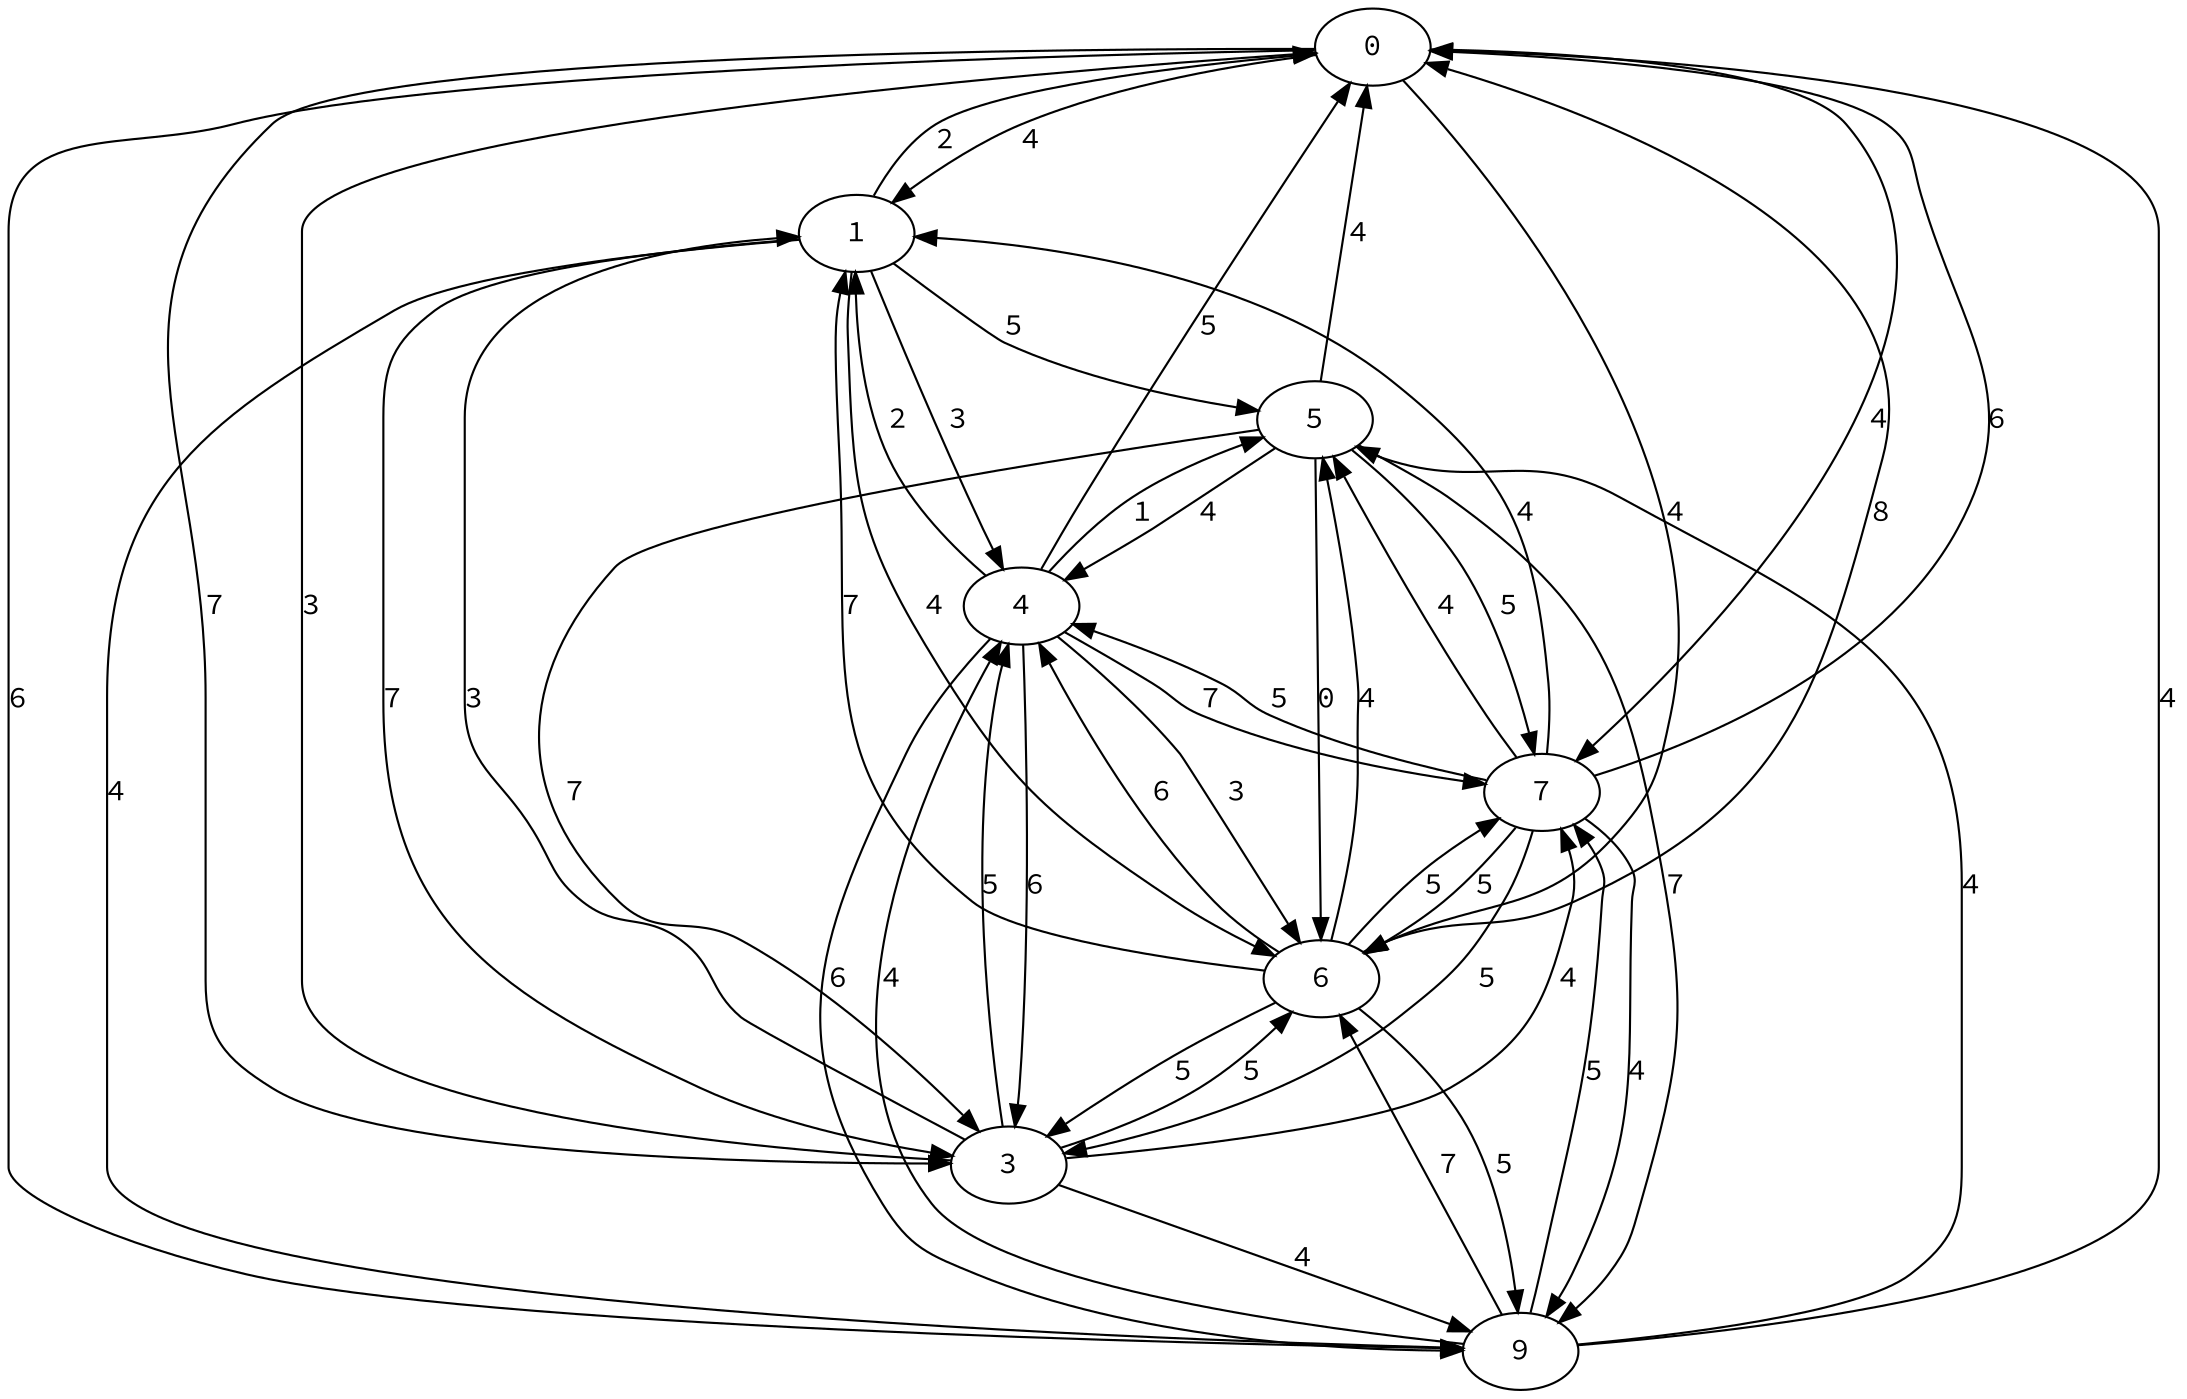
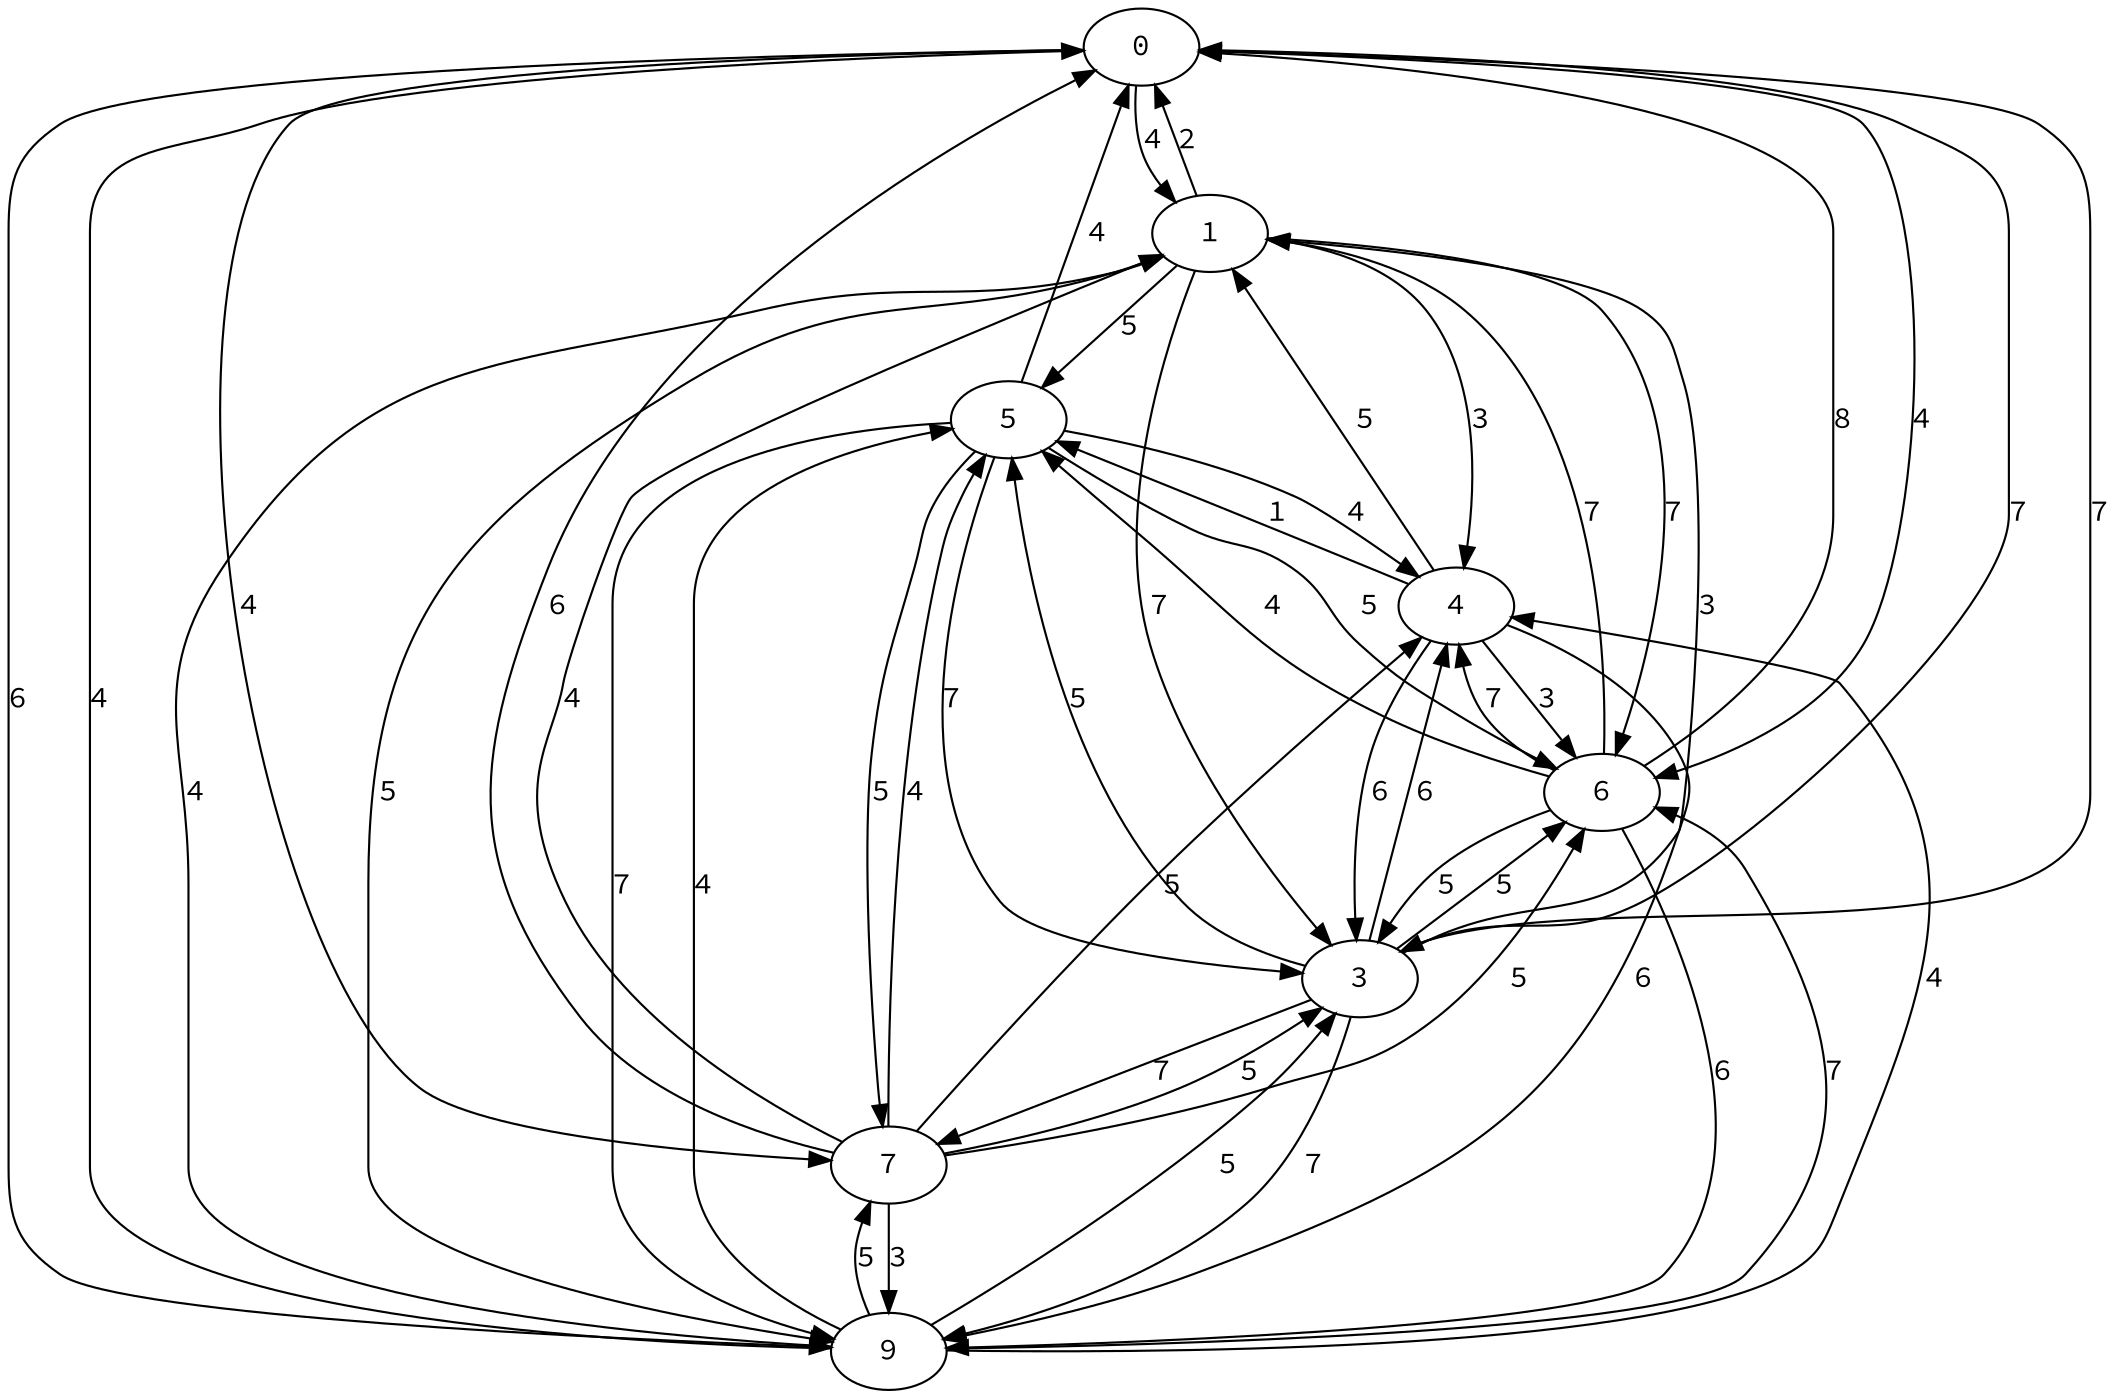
edge "4" -> "0": removed, label "5"
edge "4" -> "1": label "2" -> "5"
edge "3" -> "0": label "3" -> "7"
edge "1" -> "6": label "4" -> "7"
edge "5" -> "6": label "0" -> "5"
edge "9" -> "1": added, label "4"
edge "4" -> "7": removed, label "7"
edge "3" -> "5": added, label "5"
edge "1" -> "9": label "4" -> "5"
edge "6" -> "4": label "6" -> "7"
edge "6" -> "7": removed, label "5"
edge "3" -> "4": label "5" -> "6"
edge "3" -> "7": label "4" -> "7"
edge "7" -> "9": label "4" -> "3"
edge "6" -> "9": label "5" -> "6"
edge "9" -> "3": added, label "5"
edge "3" -> "9": label "4" -> "7"
